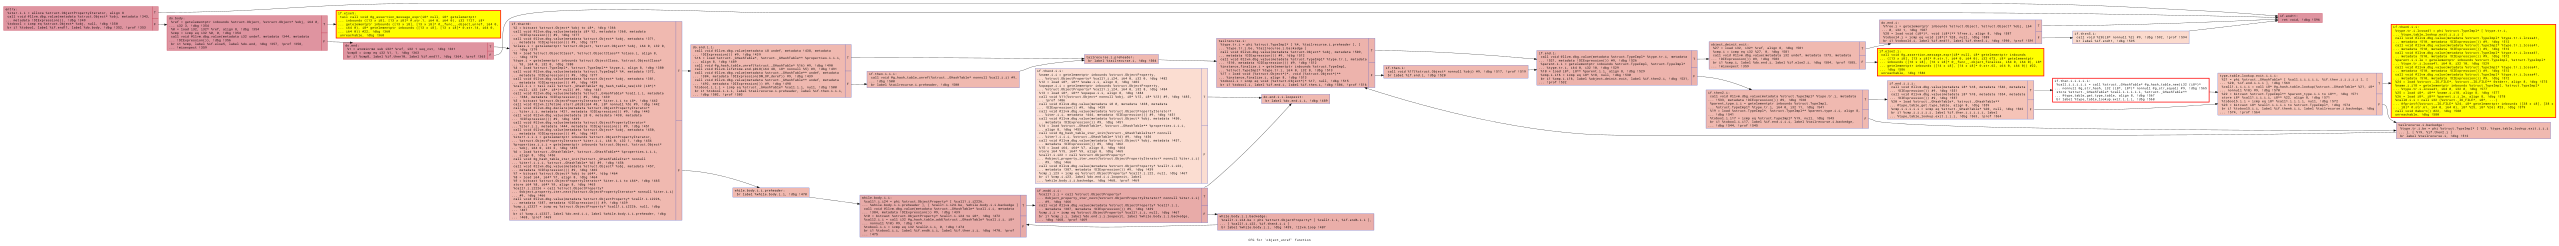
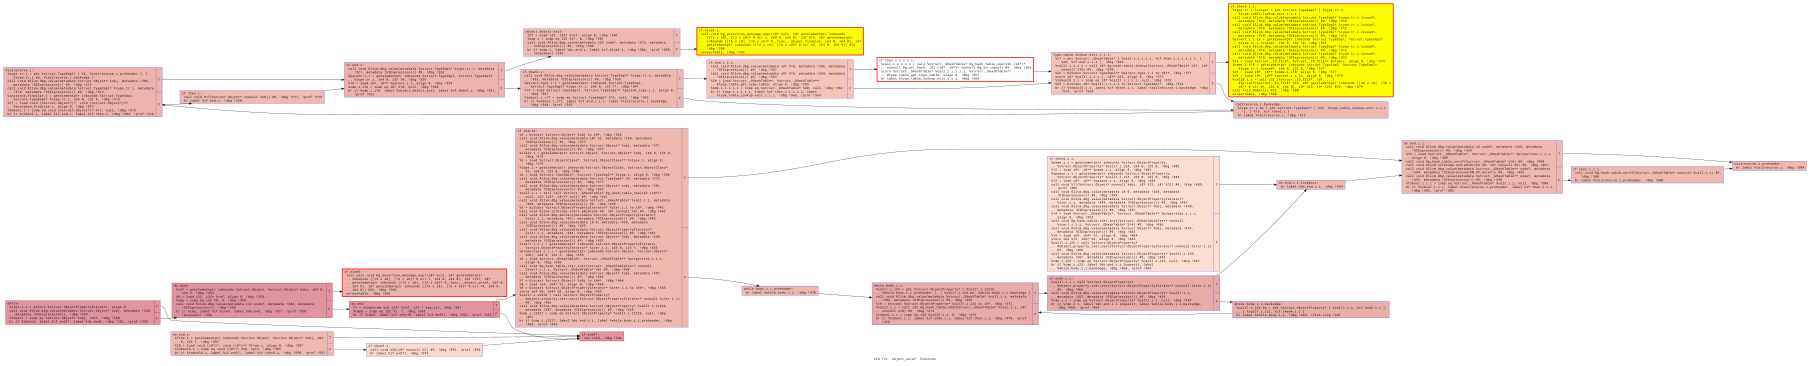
node "if.else5:": fillcolor yellow -> #d6524470
edge "object_deinit.exit:" -> "do.end.i:": removed
edge "tailrecurse.i.preheader:" -> "tailrecurse.i:": removed
edge "do.end.i.i.loopexit:" -> "do.end.i.i:": added
